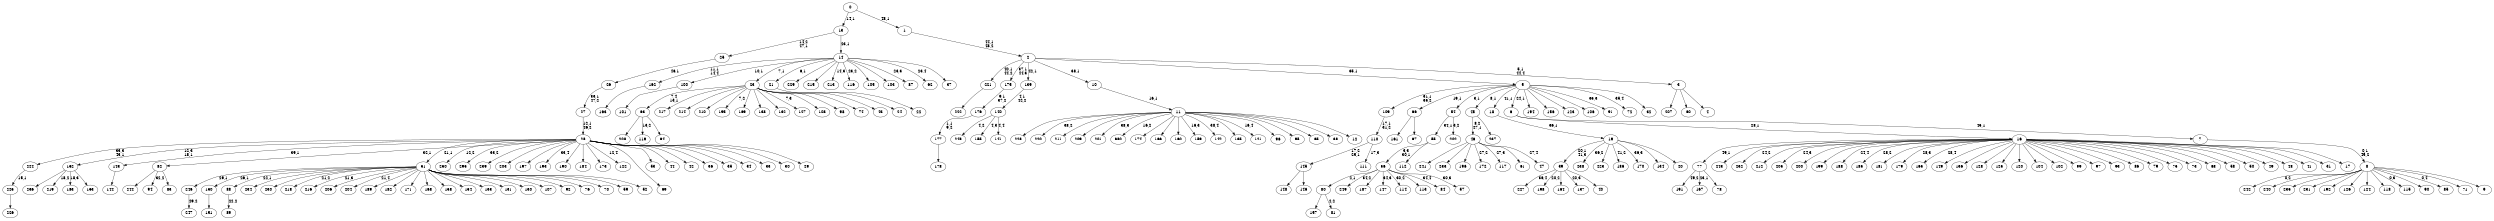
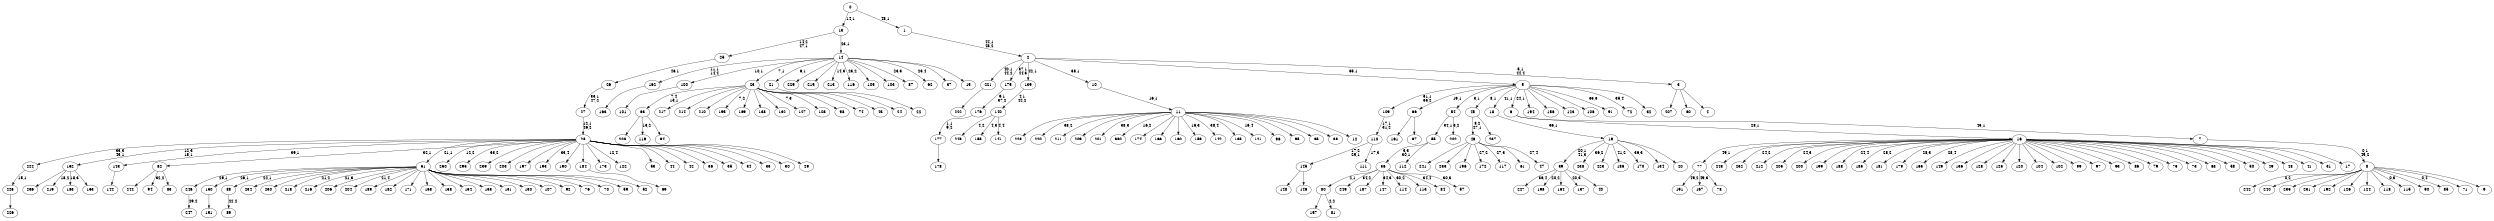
node "15": added
edge "28" -> "69": now "184" -> "69"
edge "77" -> "167": label "23,1" -> "49,3"
